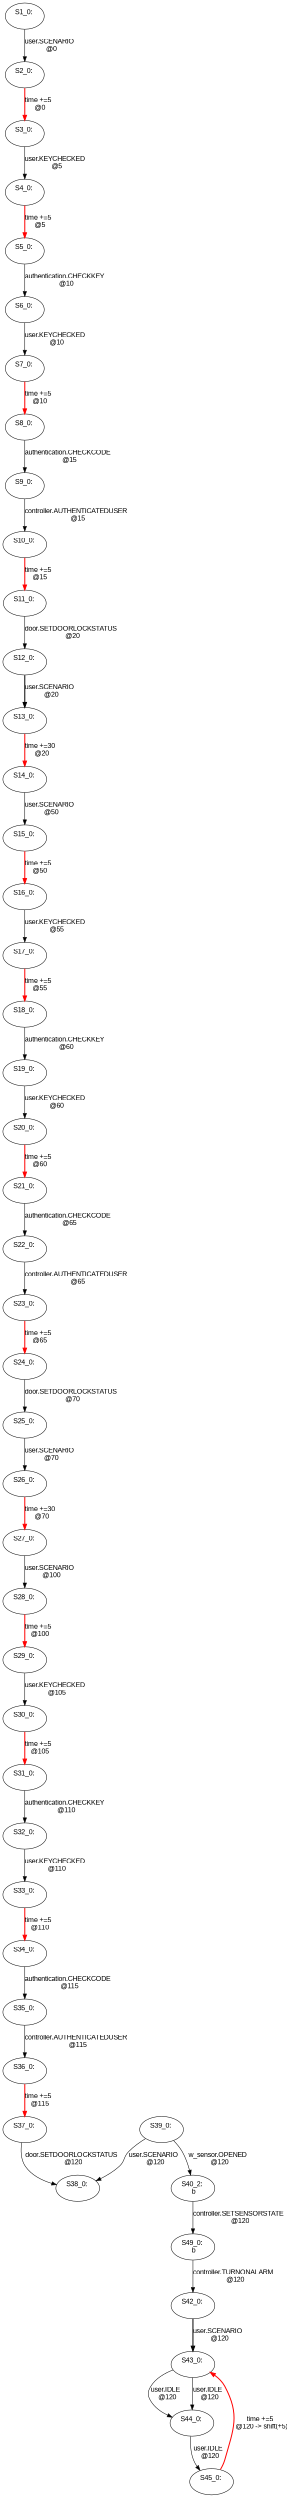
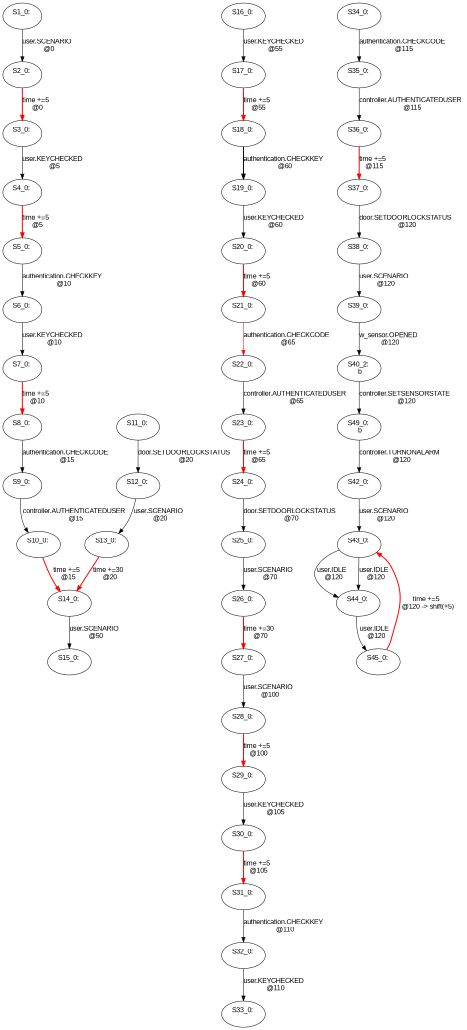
edge "S10_0:" -> "S11_0:": now "S10_0:" -> "S14_0:"
edge "S12_0:" -> "S13_0:": style bold -> solid
edge "S15_0:" -> "S16_0:": removed, label "time +=5 @50"
edge "S18_0:" -> "S19_0:": style solid -> bold
edge "S21_0:" -> "S22_0:": color black -> red
edge "S33_0:" -> "S34_0:": removed, label "time +=5 @110"
edge "S39_0:" -> "S38_0:": reversed
edge "S42_0:" -> "S43_0:": style bold -> solid
